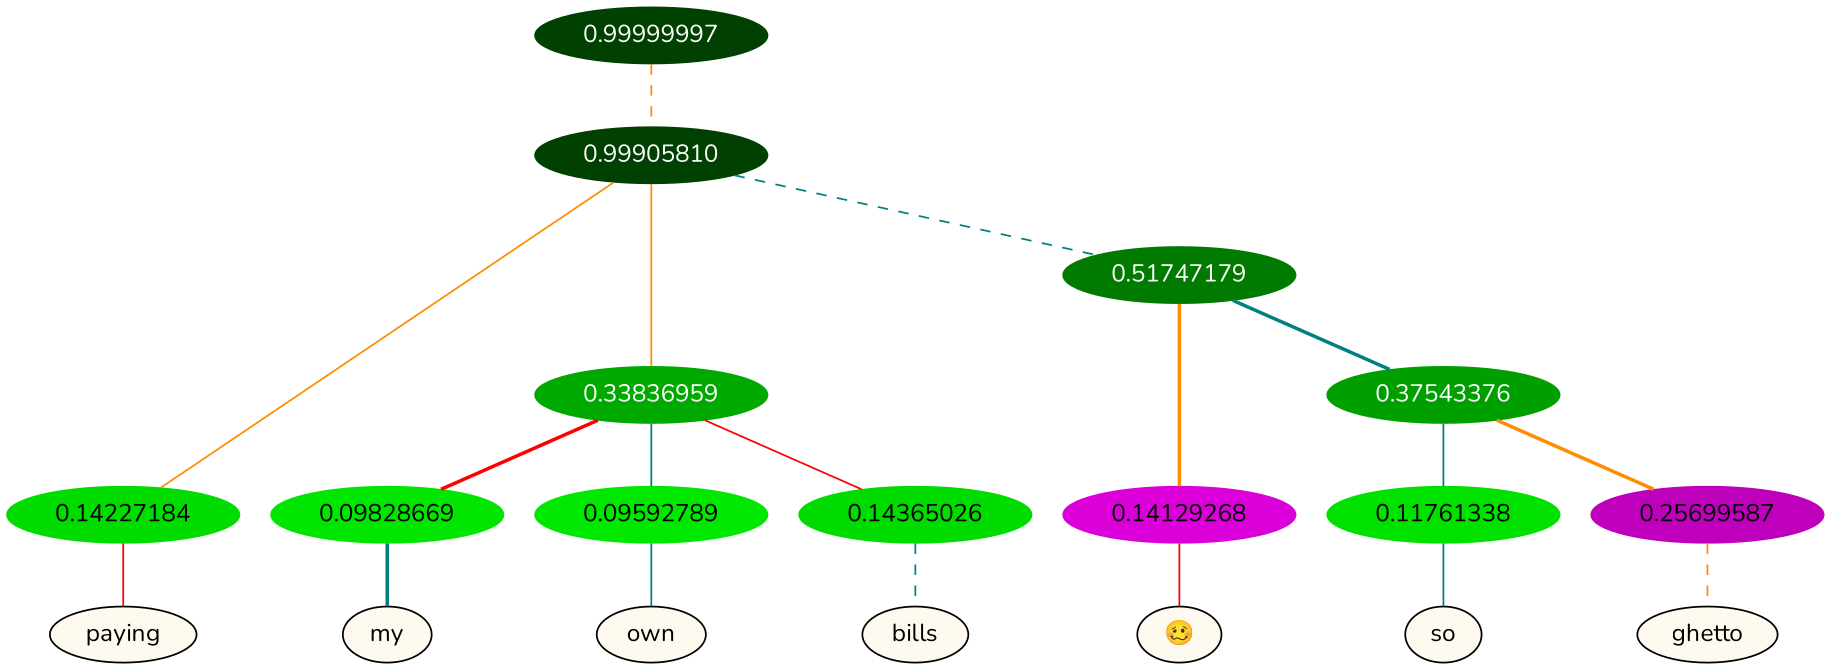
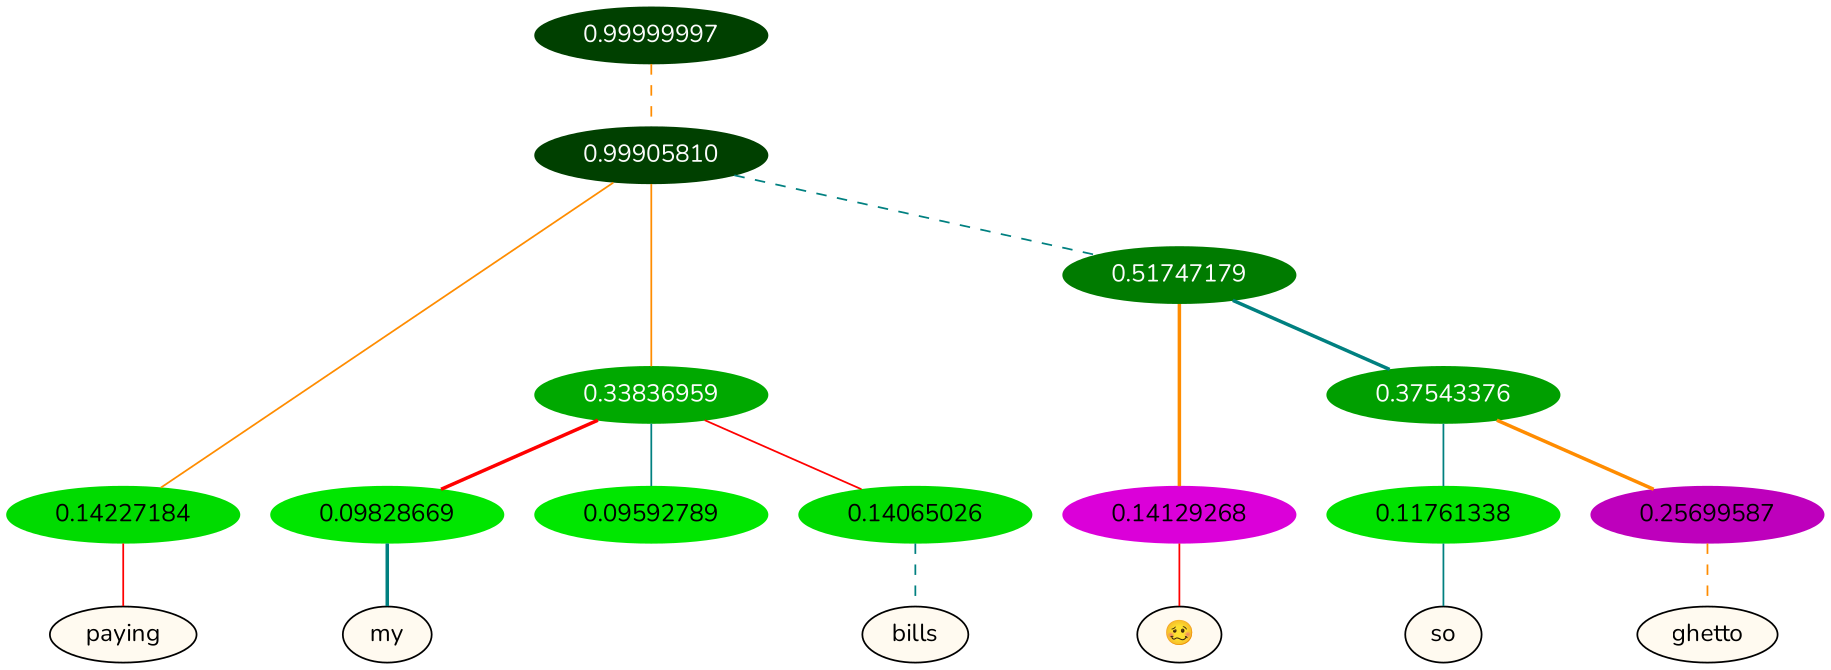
node "0.14365026": label "0.14365026" -> "0.14065026"
node "own": removed
